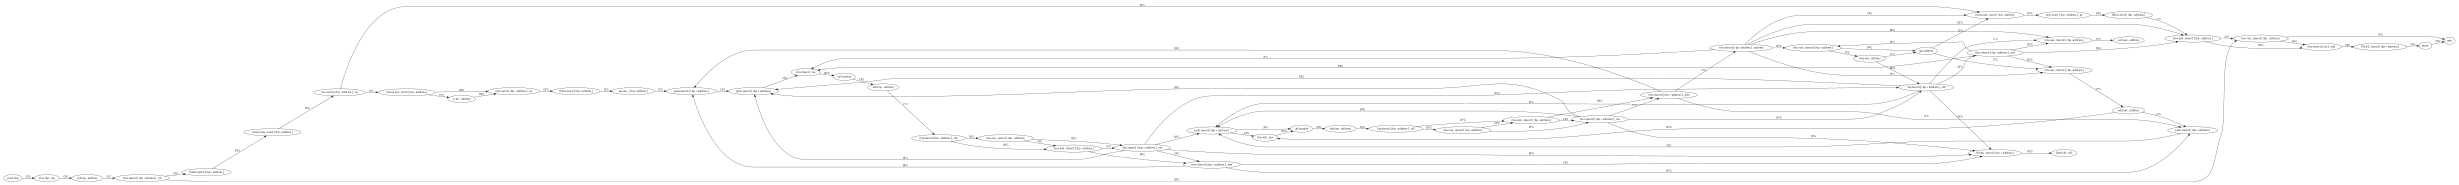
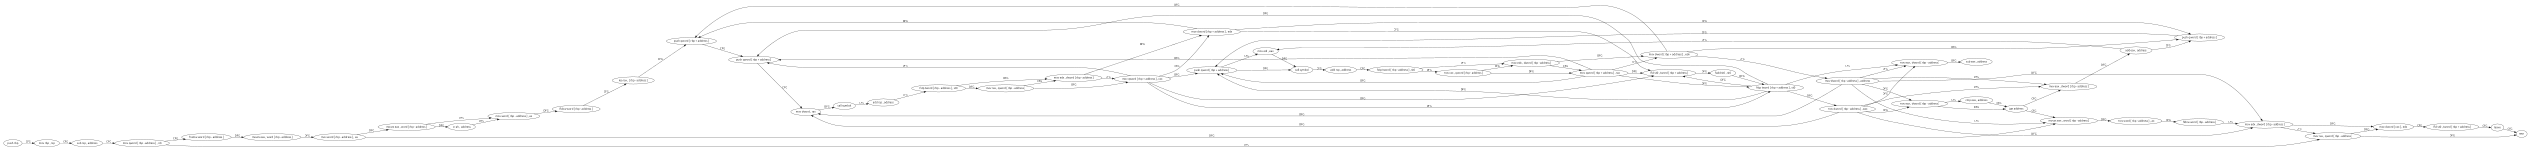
edge "cmp eax , address" -> "fstp tword [ rbp + address ] , st0": now "fadd st0 , st0" -> "fstp tword [ rbp + address ] , st0"
